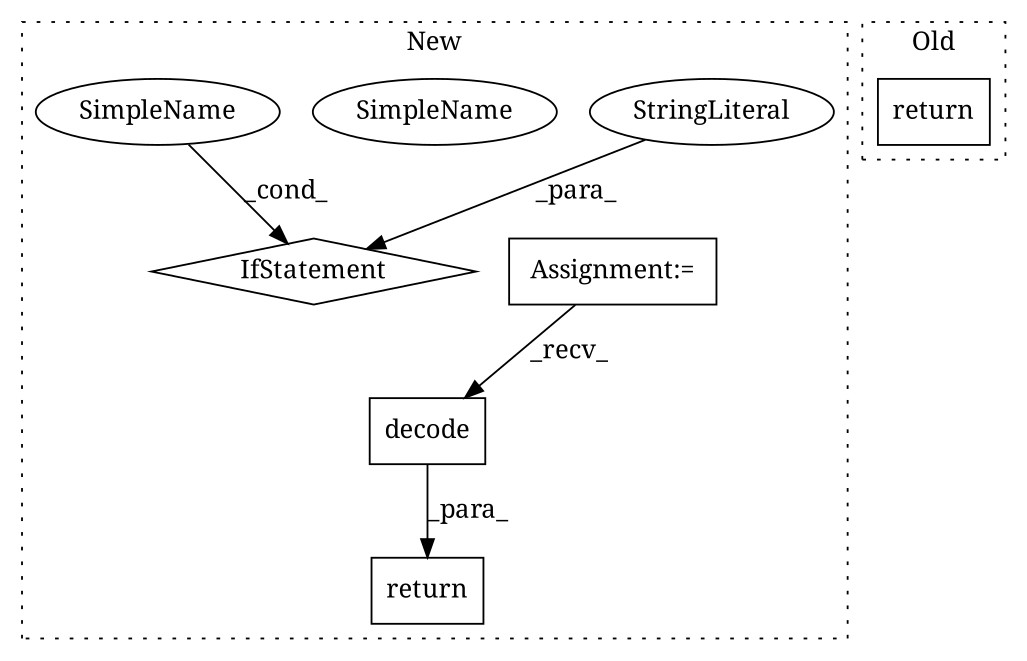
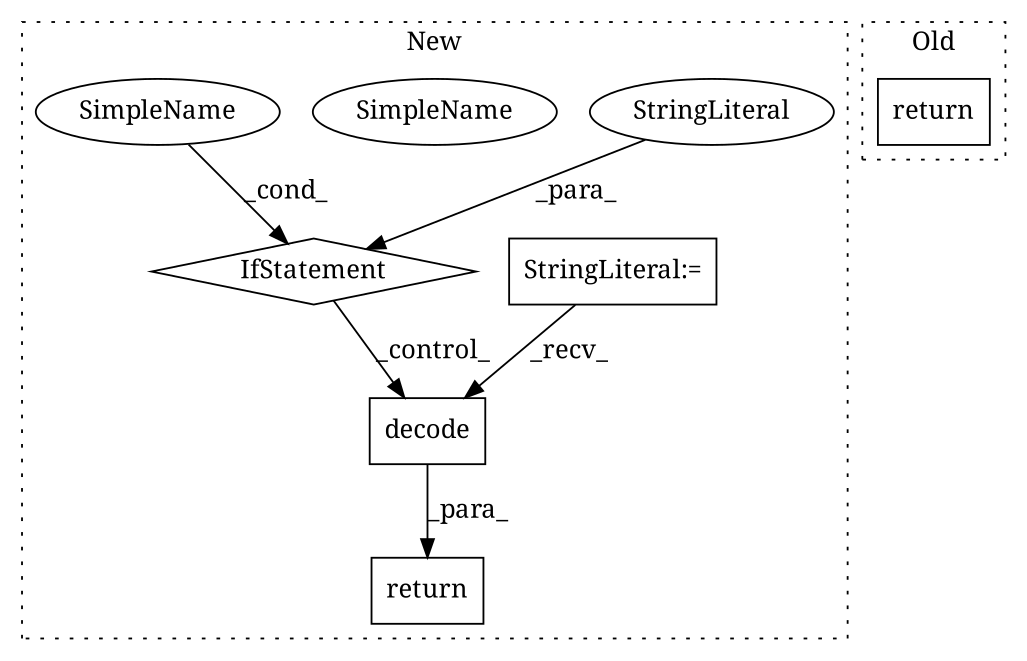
node "Assignment:=": label "Assignment:=" -> "StringLiteral:="
edge "IfStatement" -> "decode": added, label "_control_"
